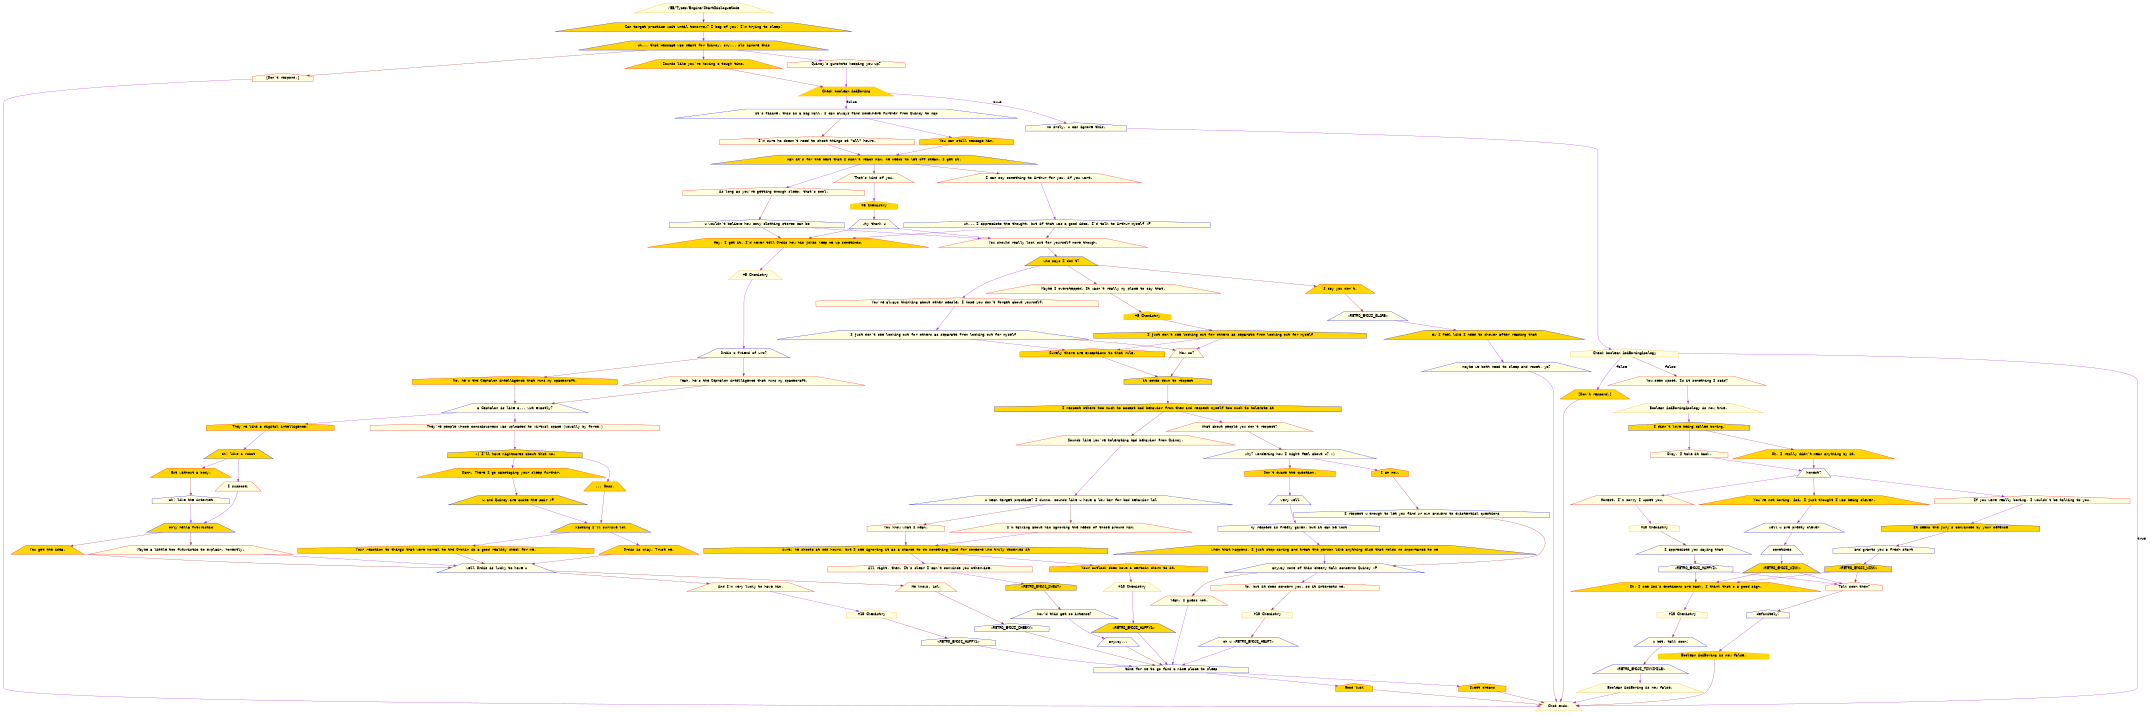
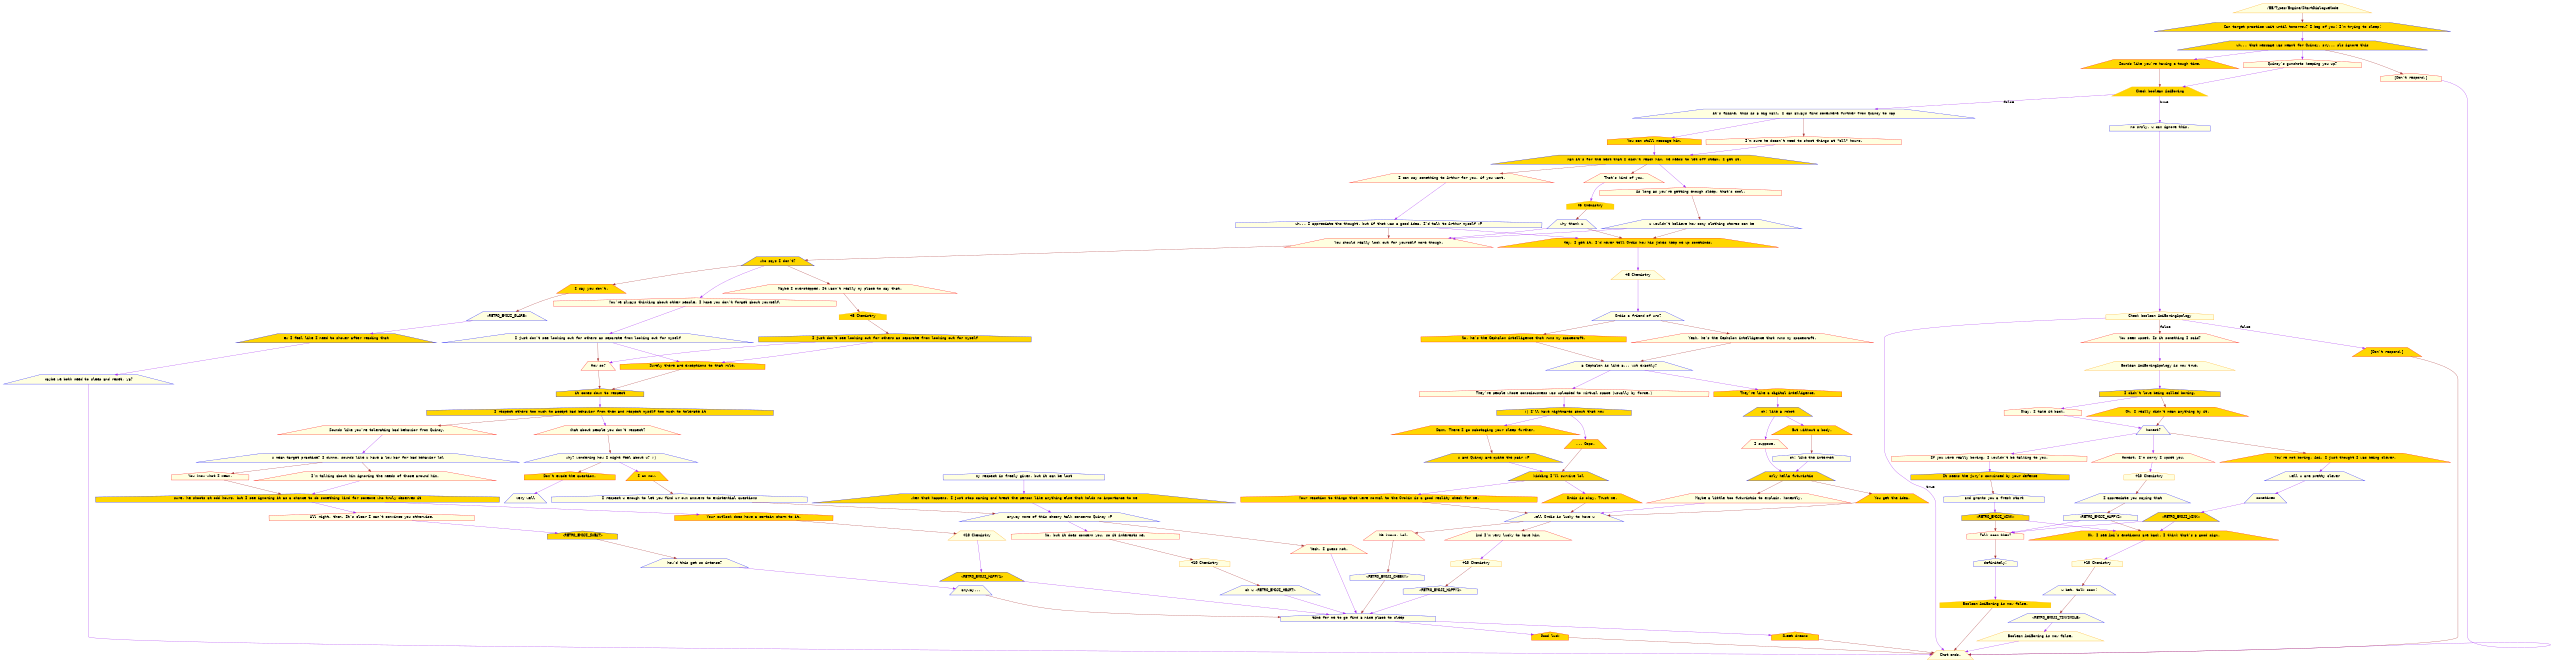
node "u wouldn't believe how cozy clothing stores can be": shape house -> trapezium
node "I am now.": shape house -> trapezium
edge "very well" -> "my respect is freely given, but it can be lost": removed
